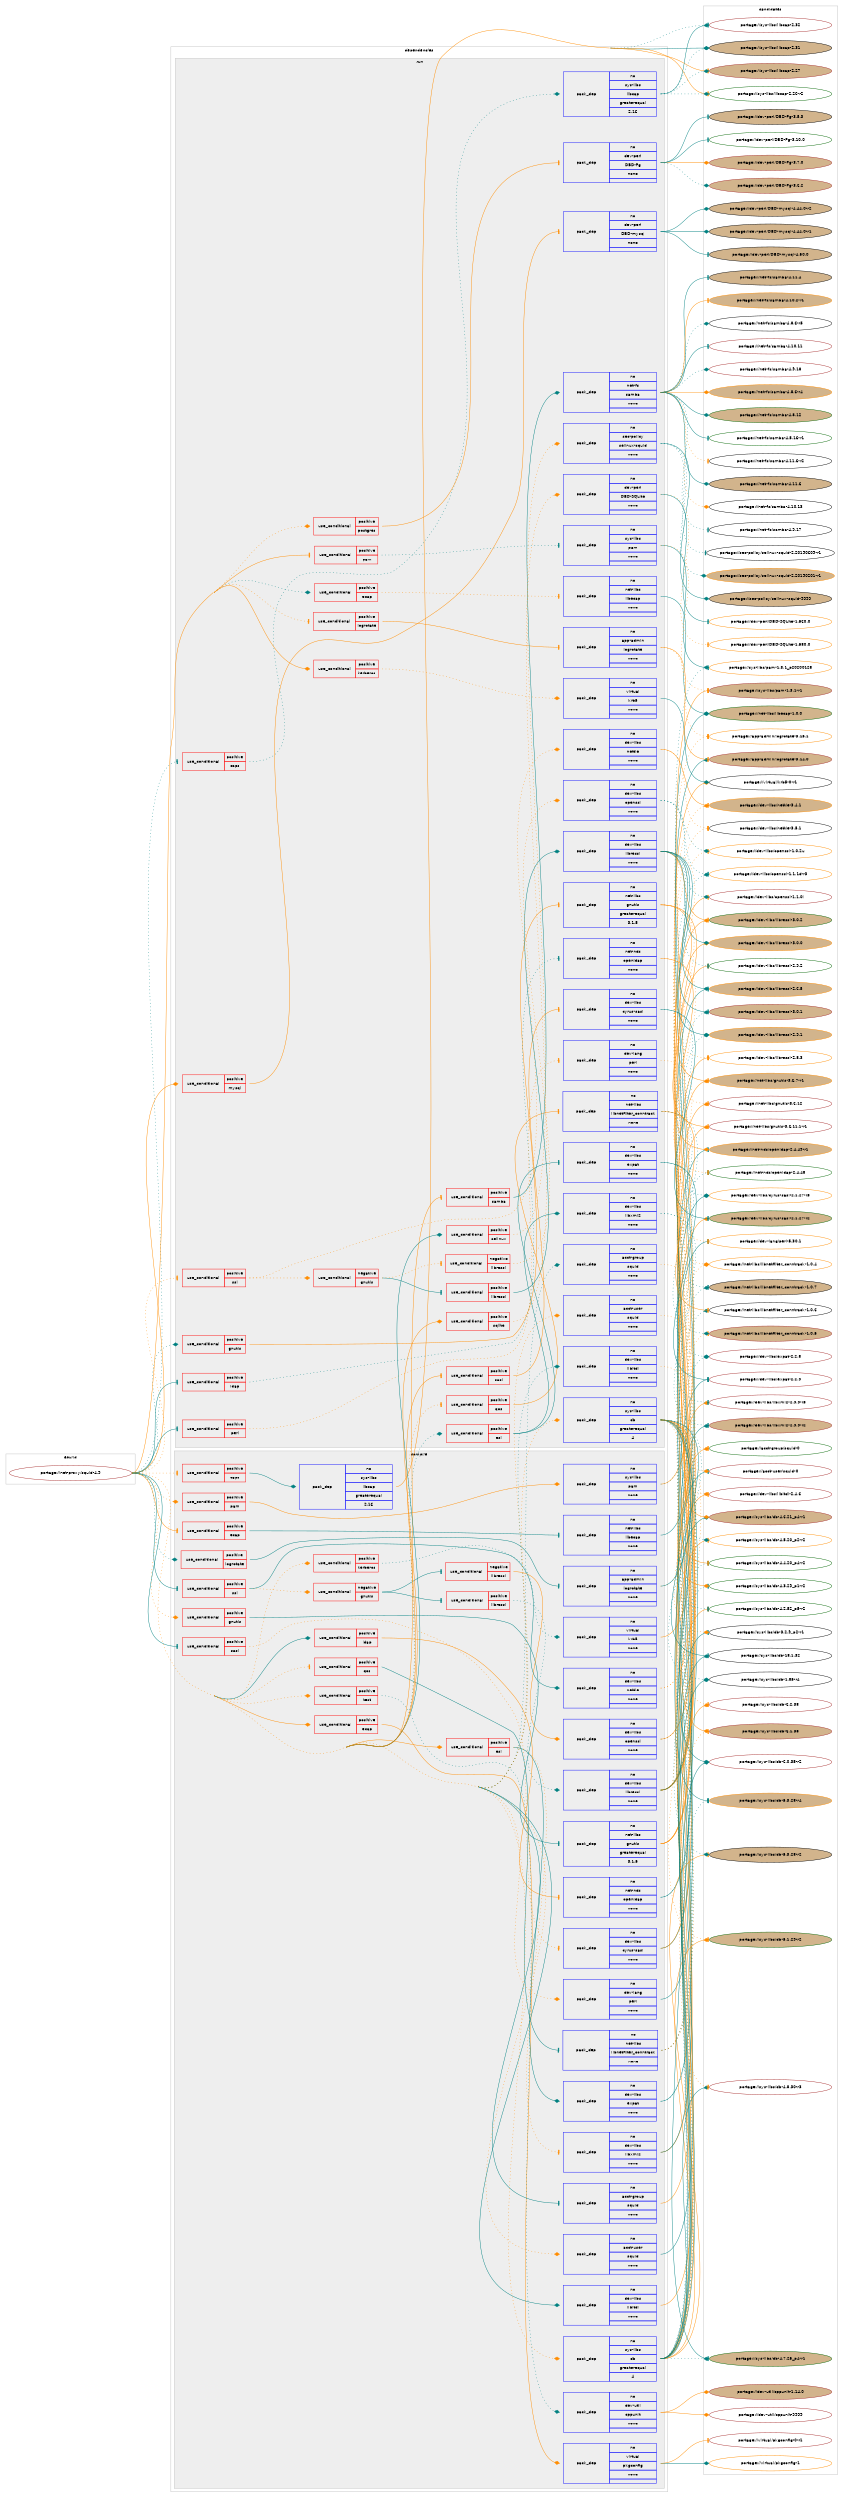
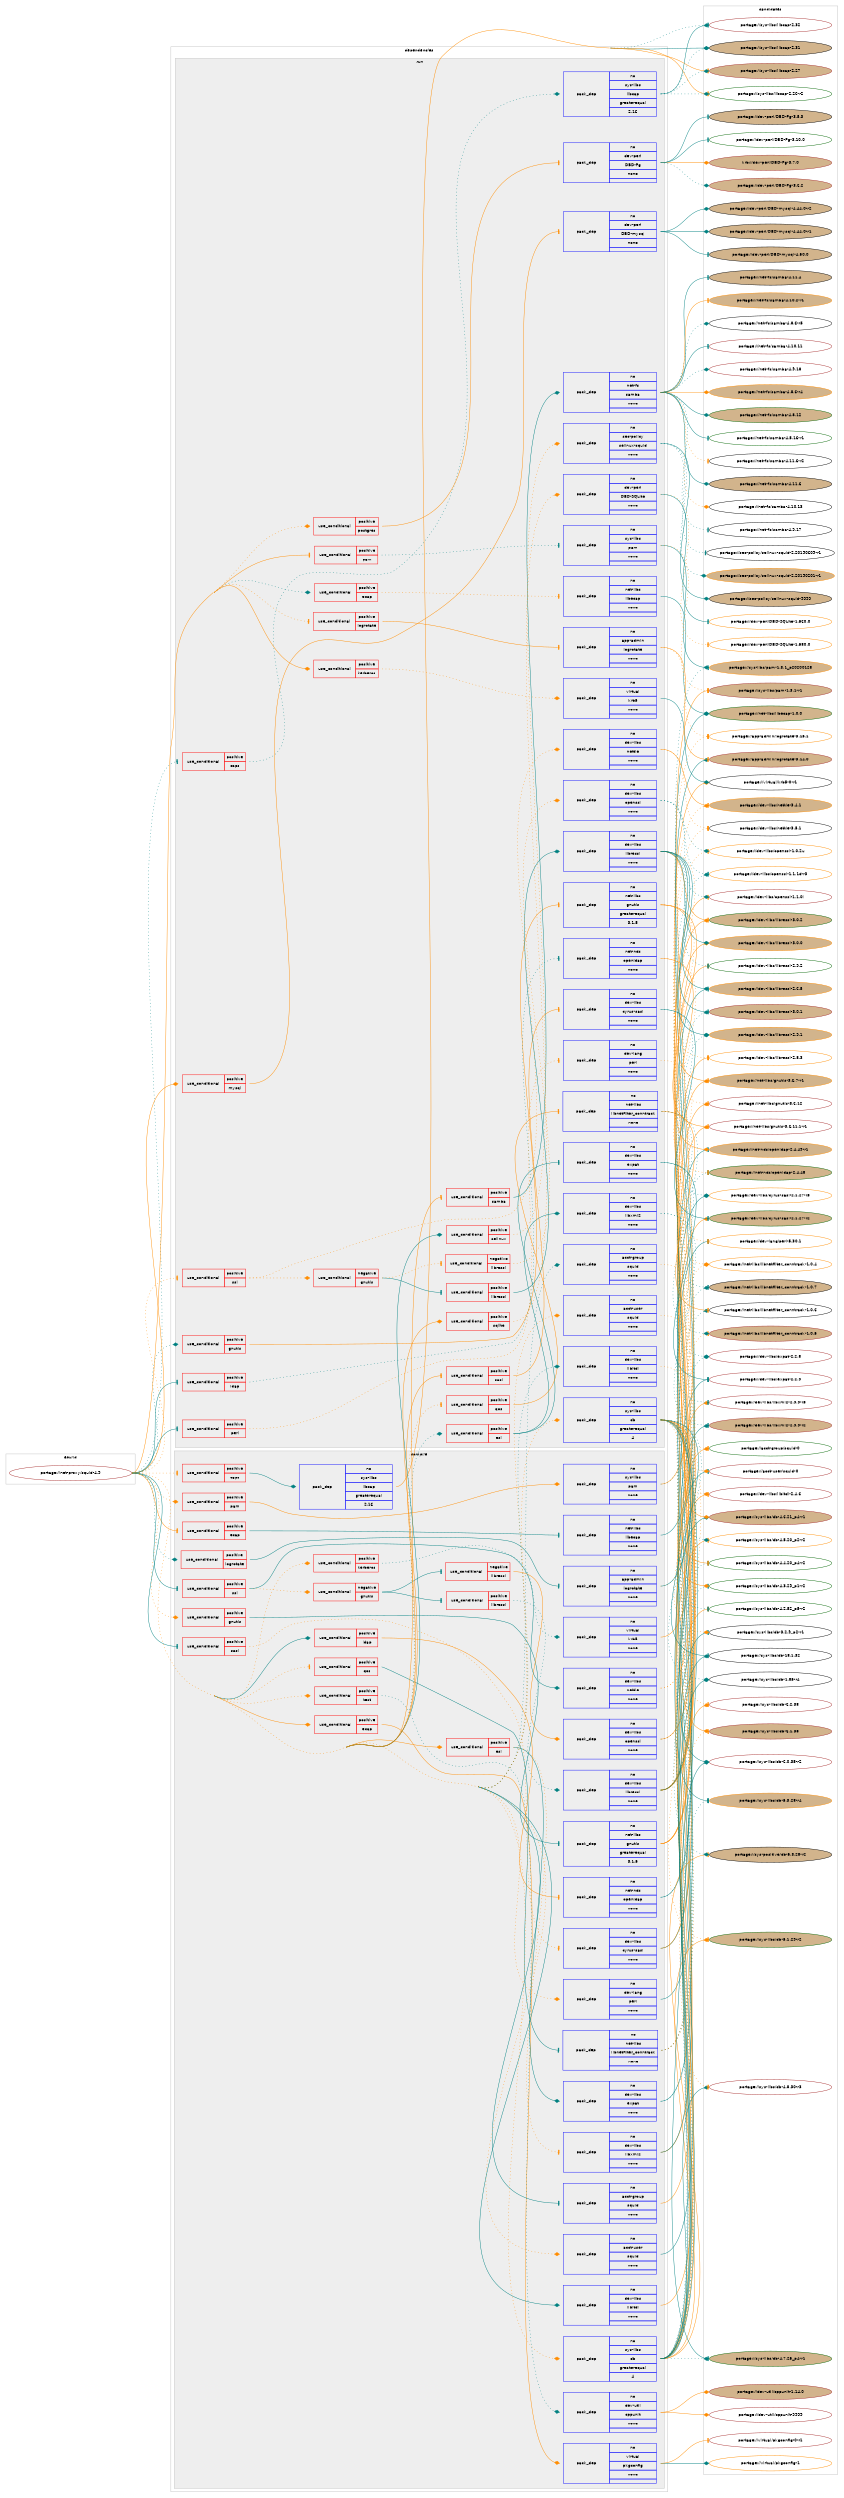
node "portage://dev-perl/DBD-Pg-3.7.0": label "portage://dev-perl/DBD-Pg-3.7.0" -> "krb://dev-perl/DBD-Pg-3.7.0"
node "portage://sys-libs/pam-1.3.1_p20200128": fillcolor white -> tan
node "portage://net-nds/openldap-2.4.48": fillcolor white -> tan
node "portage://sys-libs/db-5.3.28-r2": label "portage://sys-libs/db-5.3.28-r2" -> "portage://sys-positive/db-5.3.28-r2"
